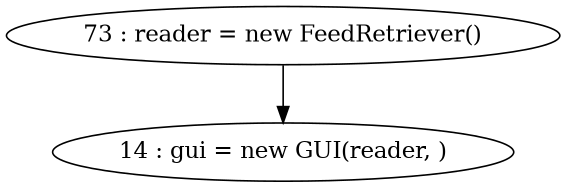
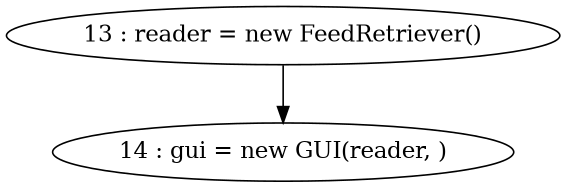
node "73 : reader = new FeedRetriever()": label "73 : reader = new FeedRetriever()" -> "13 : reader = new FeedRetriever()"
